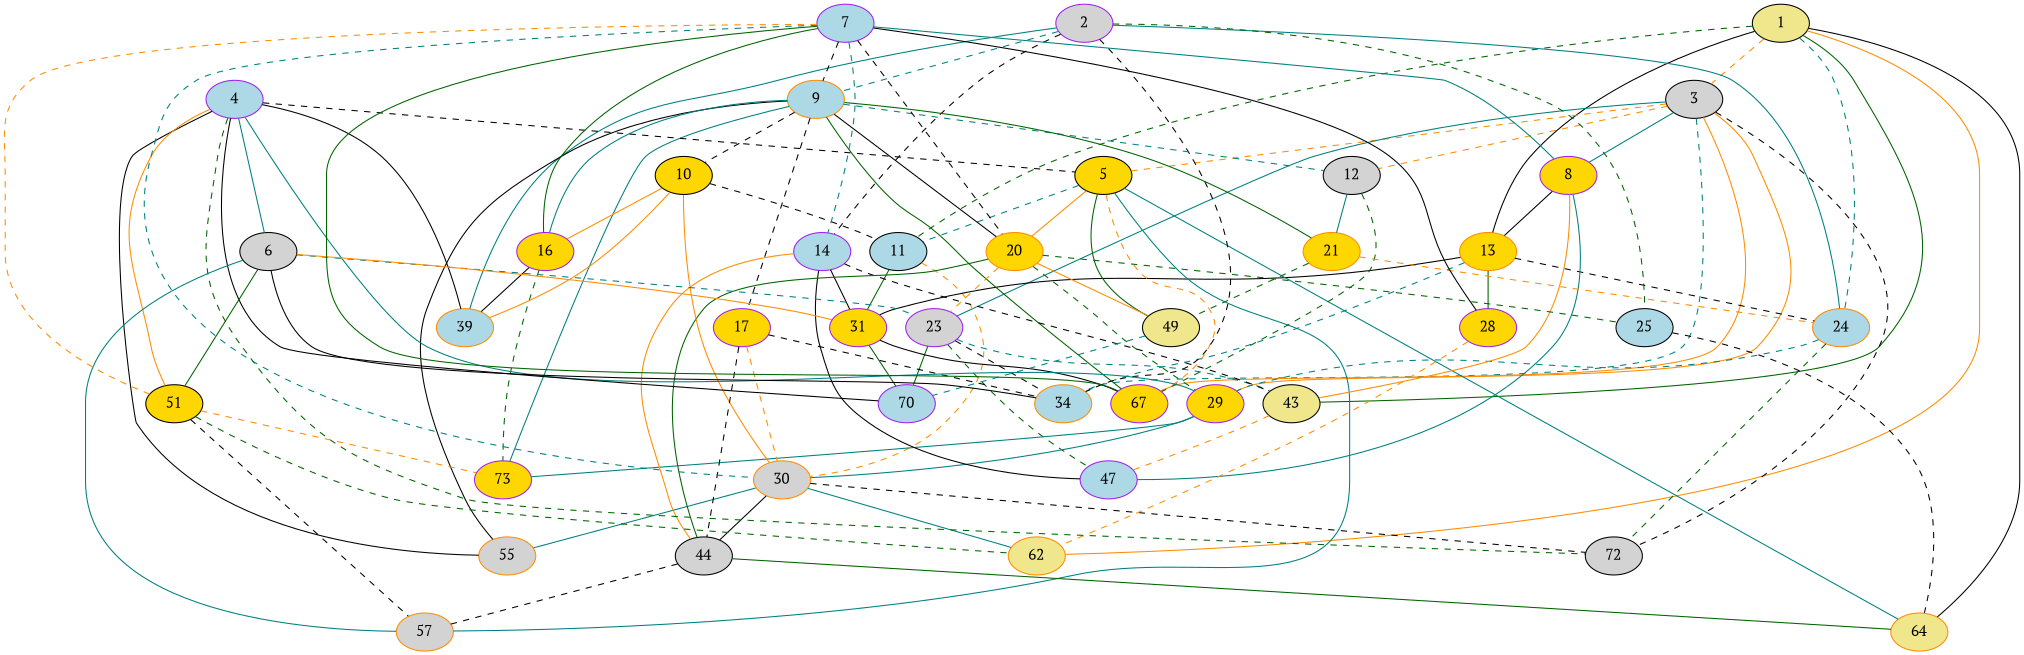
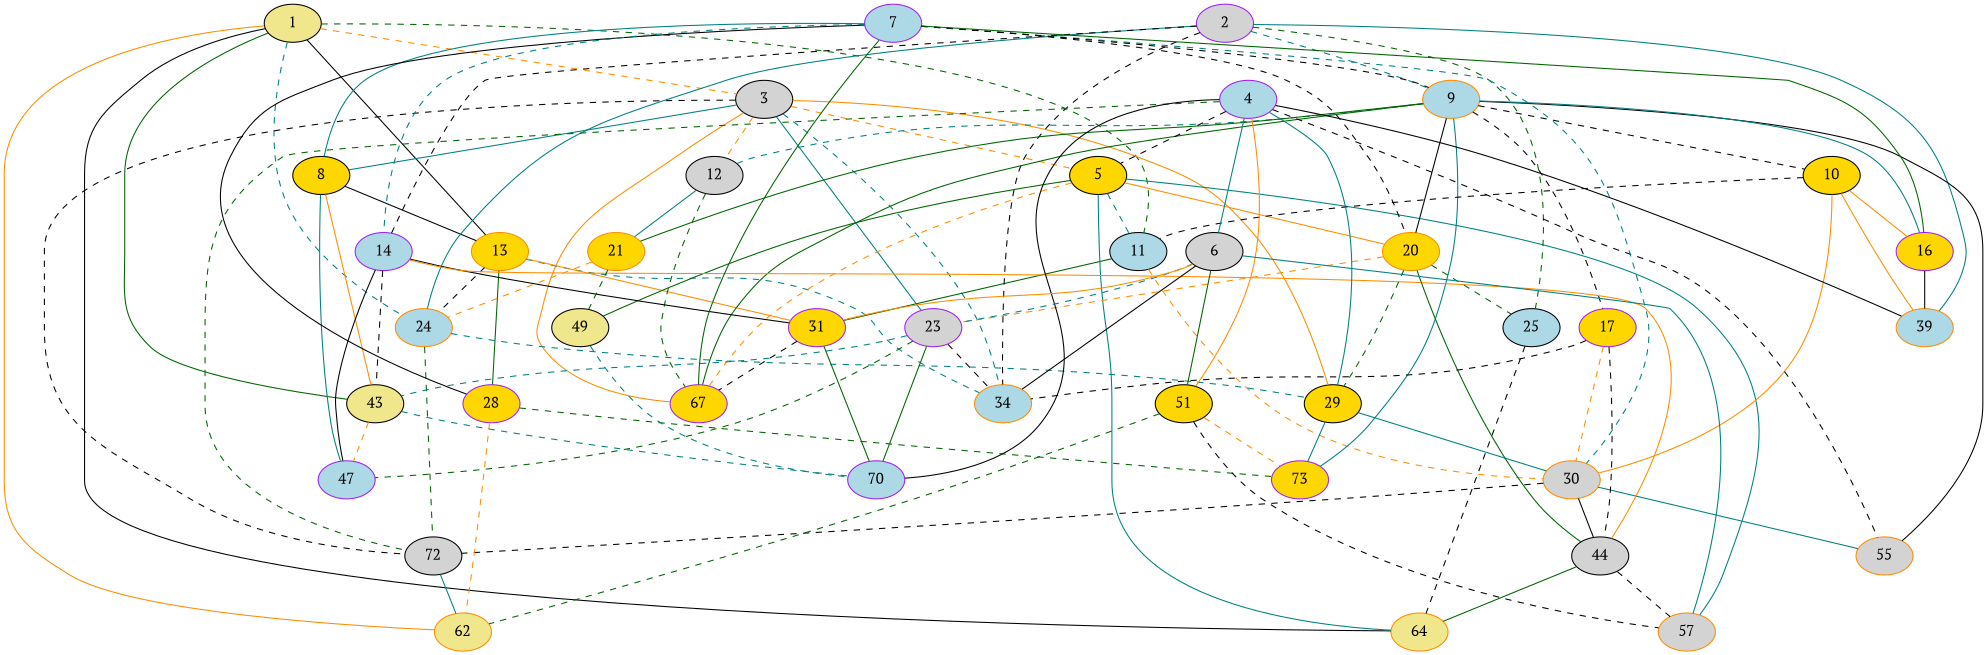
edge "7" -- "51": removed
node "8": color purple -> black
edge "13" -- "31": color black -> darkorange
edge "20" -- "49": removed
edge "16" -- "73": now "28" -- "73"
edge "31" -- "67": style solid -> dashed
node "29": color purple -> black
edge "4" -- "55": style solid -> dashed
edge "43" -- "70": added
edge "30" -- "62": now "72" -- "62"
